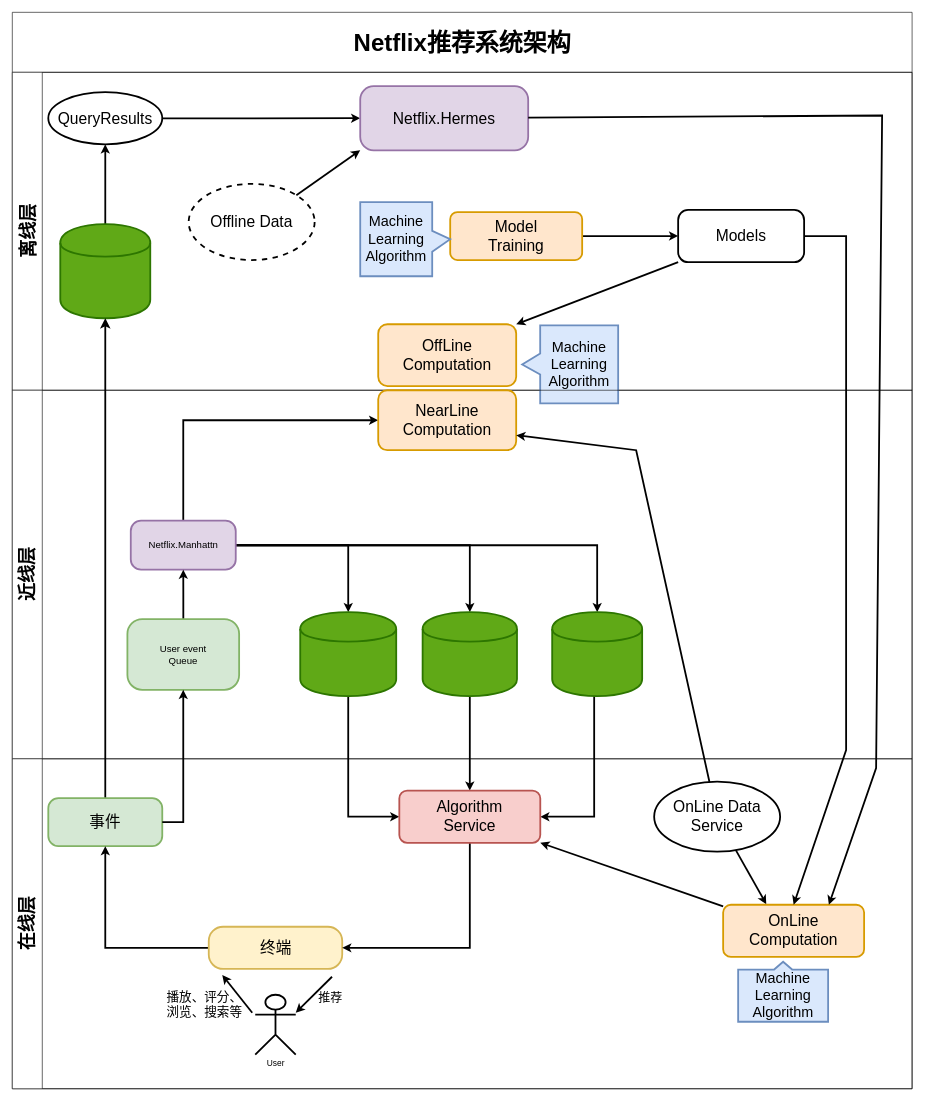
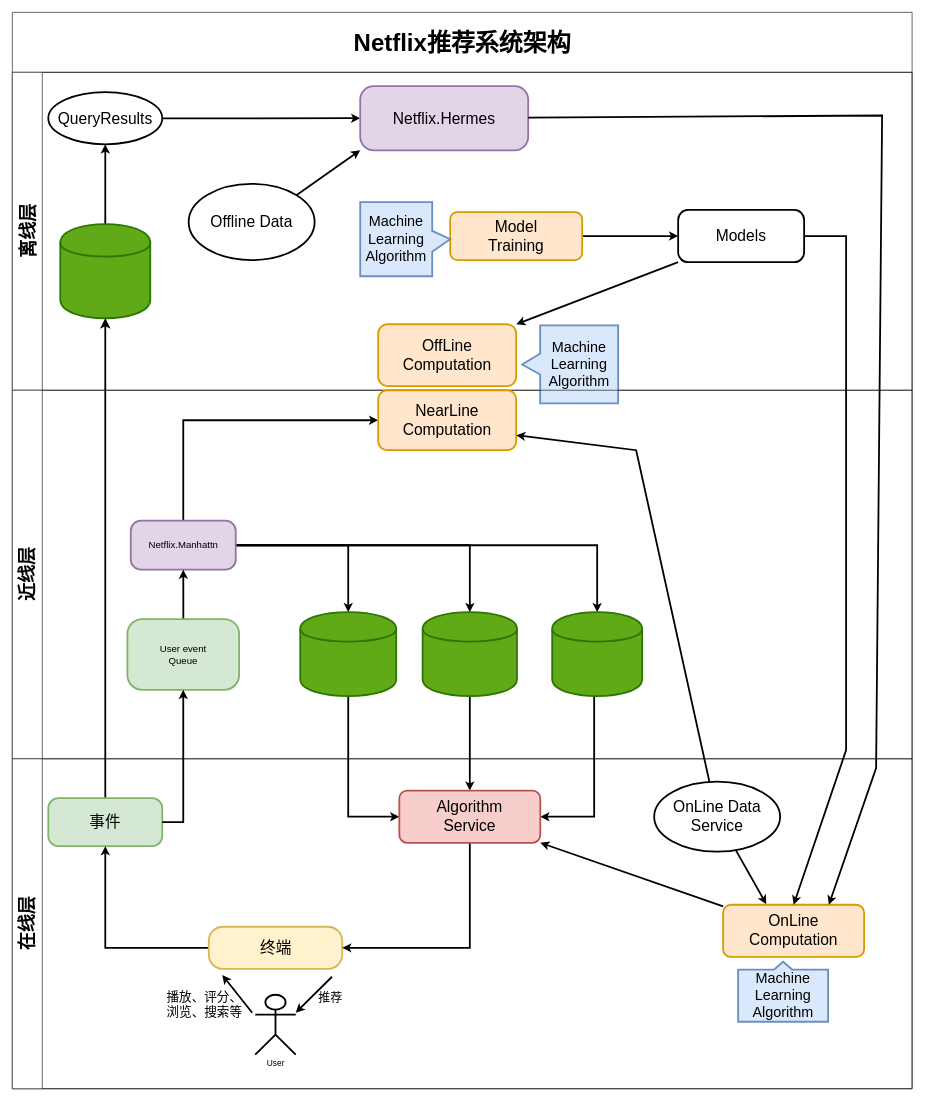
node "Offline Data": style dashed -> solid
